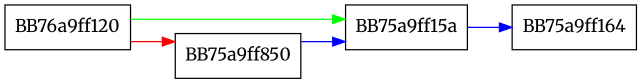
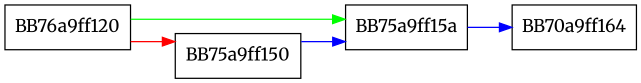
node "BB75a9ff164": label "BB75a9ff164" -> "BB70a9ff164"
node "BB75a9ff850": label "BB75a9ff850" -> "BB75a9ff150"
